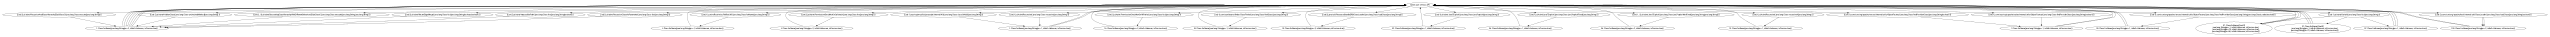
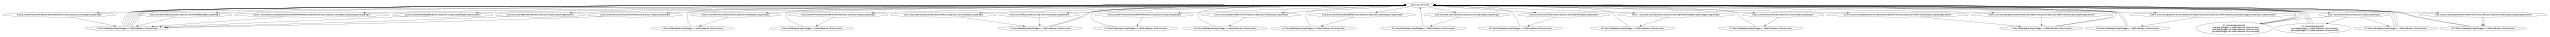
node "Some user of misc API": label "Some user of misc API" -> "Some user of the API"
